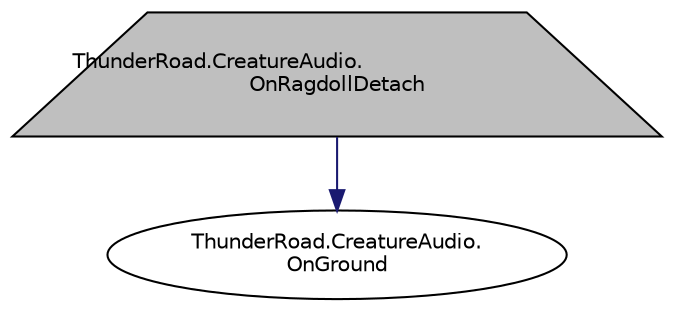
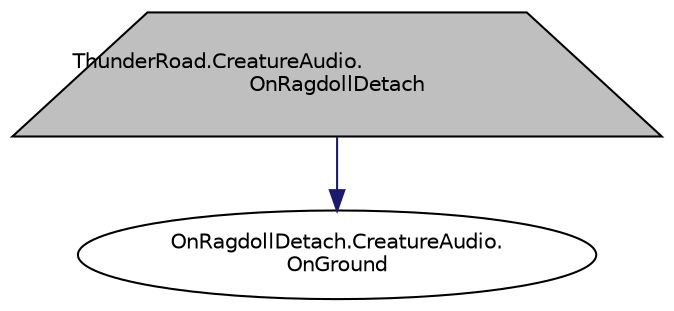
node "ThunderRoad.CreatureAudio. OnGround": label "ThunderRoad.CreatureAudio. OnGround" -> "OnRagdollDetach.CreatureAudio. OnGround"
